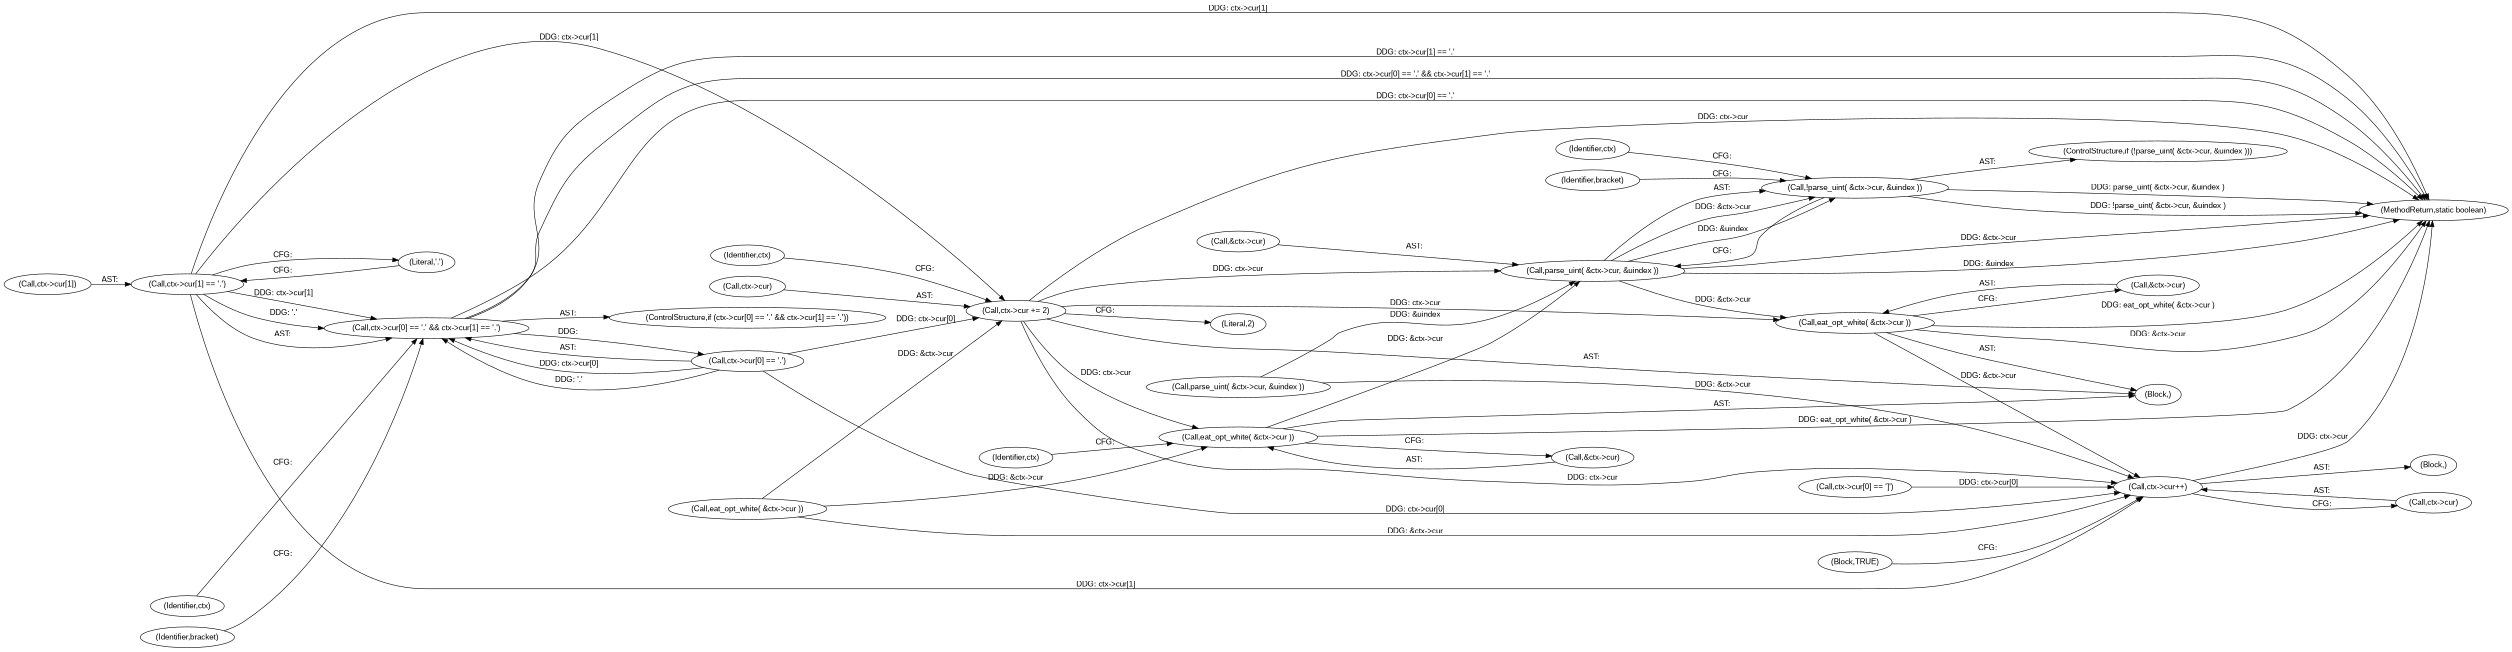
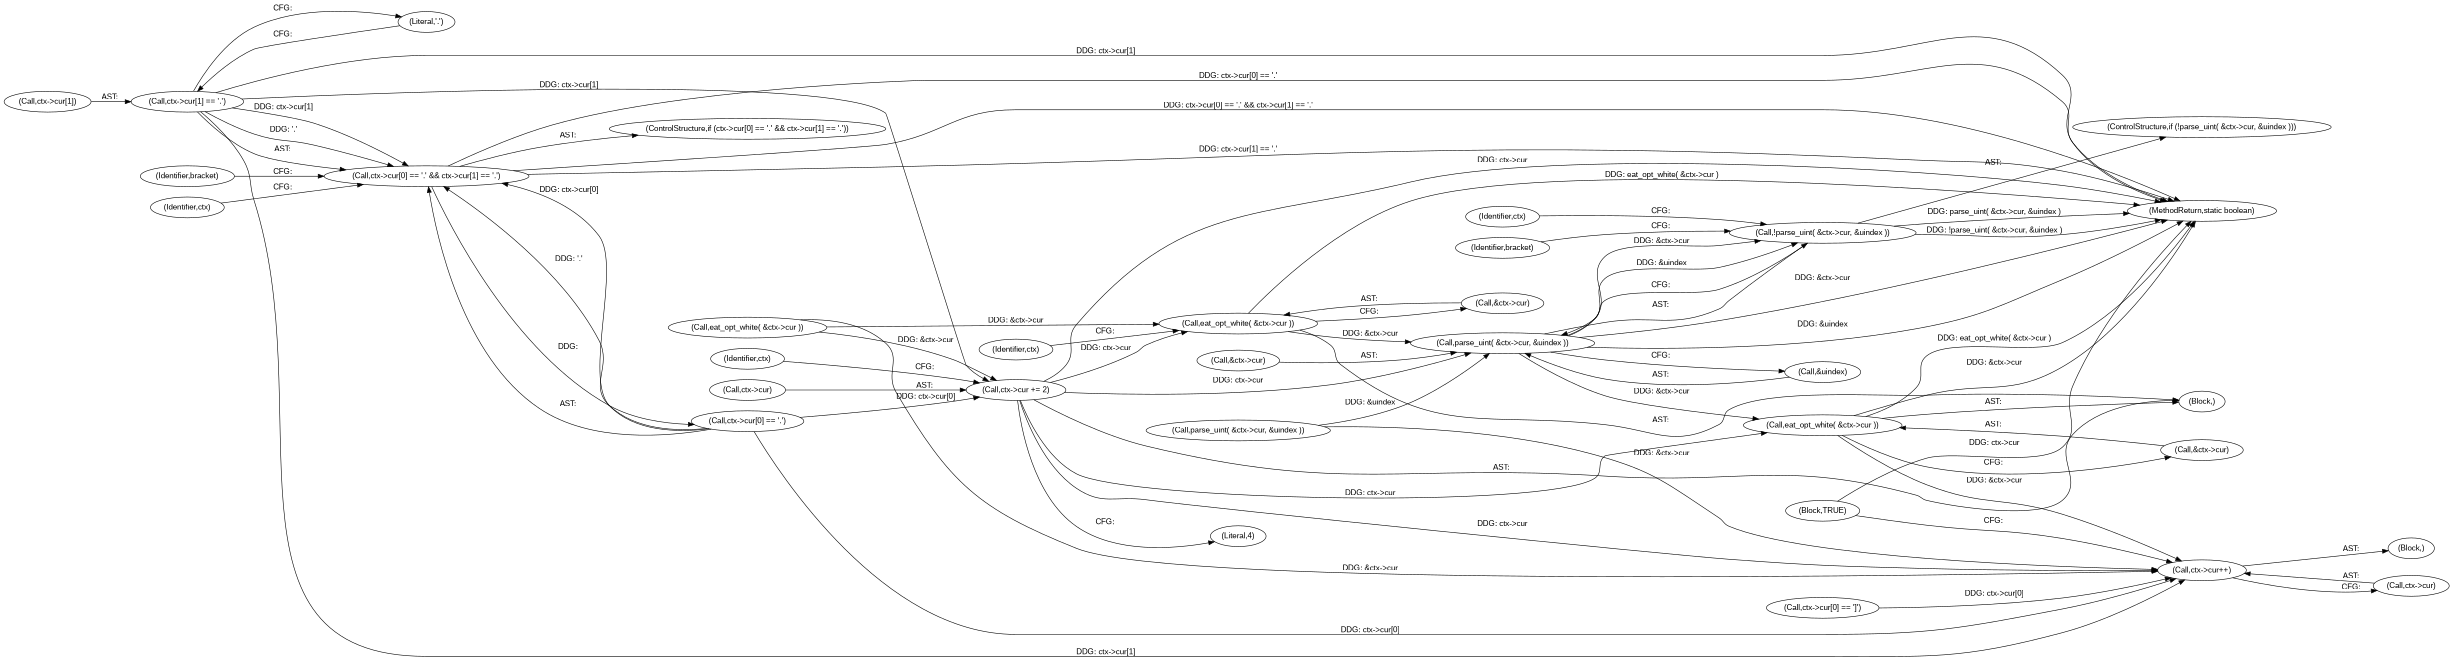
node "(Literal,2)": label "(Literal,2)" -> "(Literal,4)"
node "(Call,&uindex)": added
edge "(Call,ctx->cur++)" -> "(MethodReturn,static boolean)": now "(Block,TRUE)" -> "(MethodReturn,static boolean)"
